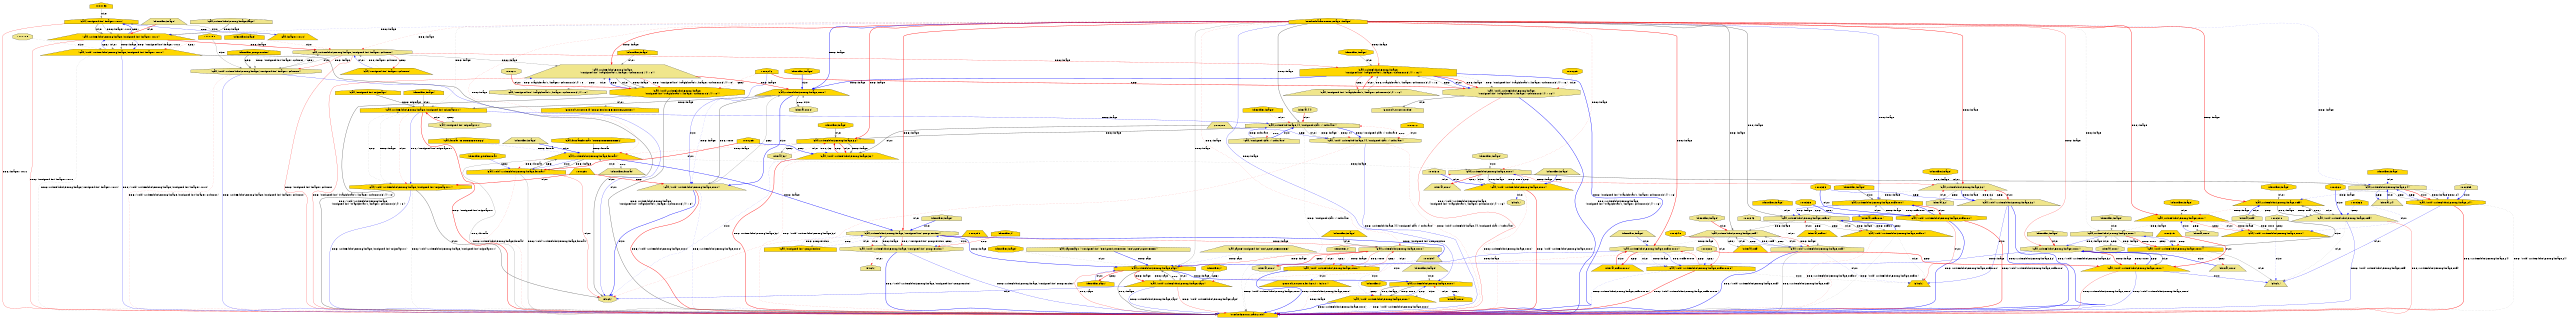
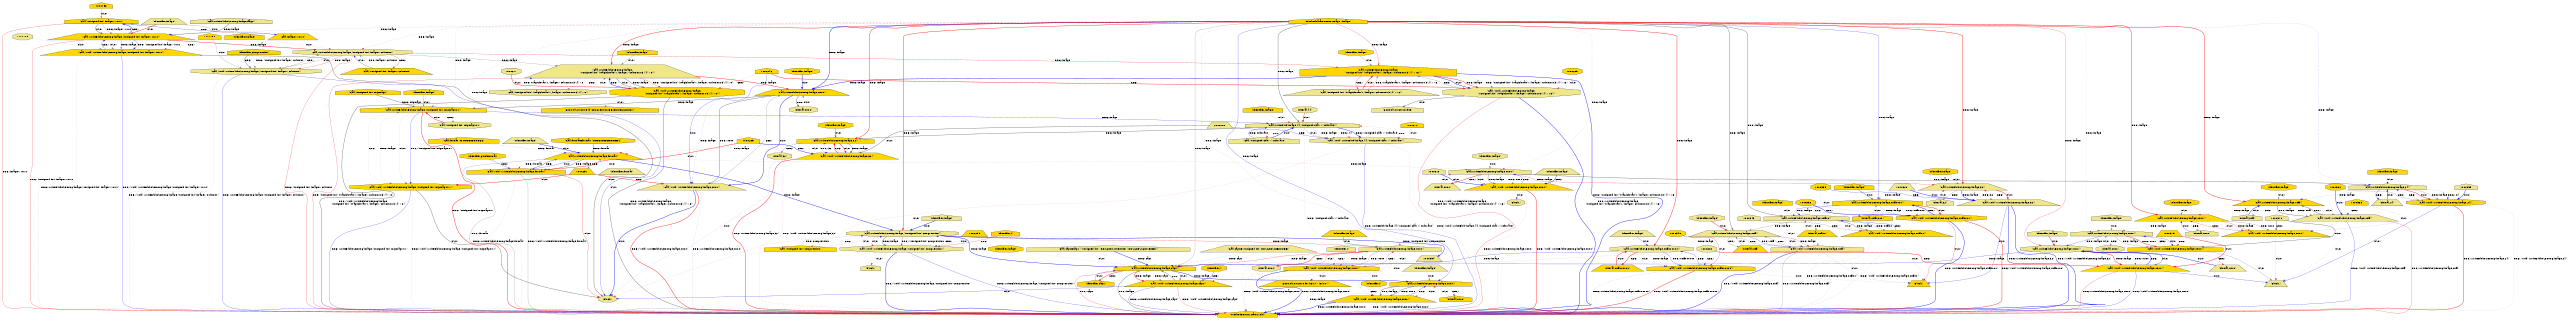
edge "(Call,WriteBlobLSBLong(image,format))" -> "(Identifier,format)": now "(Call,WriteBlobLSBLong(image,format))" -> "1000251"
node "1000328": added
edge "(Call,(void) WriteBlobLSBLong(image,24))" -> "(Call,WriteBlobLSBLong(image,24))": style solid -> dotted
edge "1000333" -> "(Call,(void) WriteBlobLSBLong(image,0xff0000))": style bold -> dotted
edge "(Call,(void) WriteBlobLSBLong(image,0xff00))" -> "(Call,WriteBlobLSBLong(image,0xff00))": style bold -> solid
edge "(Call,(void) WriteBlobLSBLong(image,0xff000000))" -> "(Call,WriteBlobLSBLong(image,0xff000000))": color red -> blue
